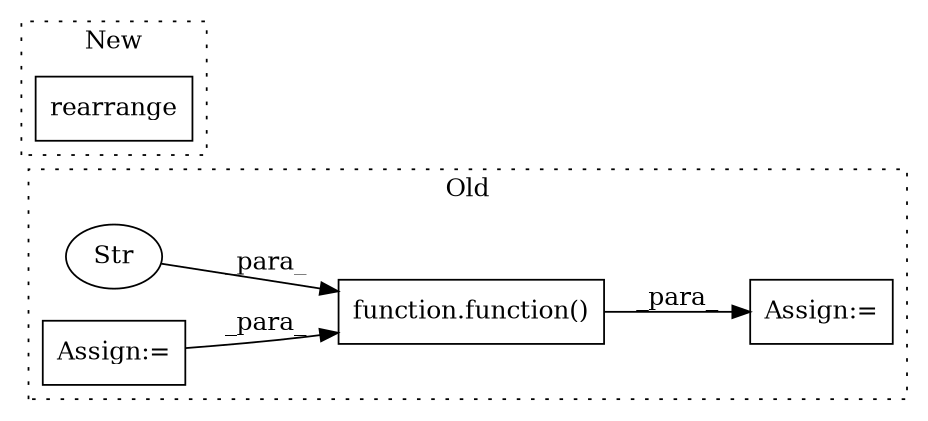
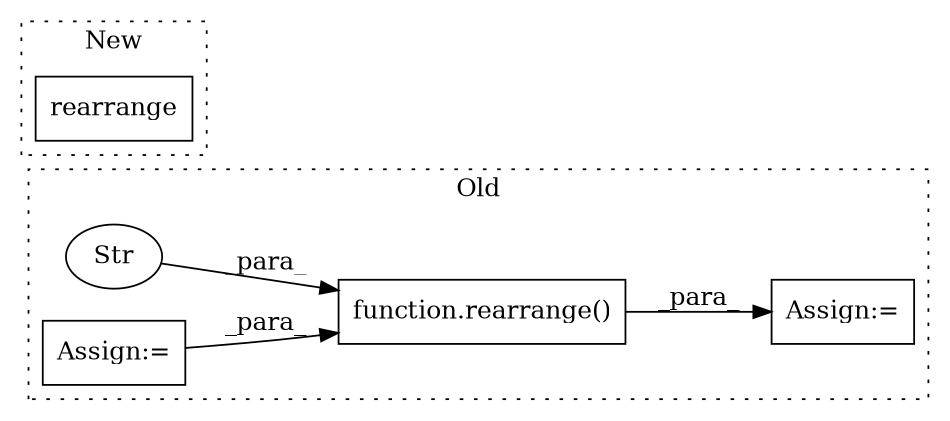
node "function.function()": label "function.function()" -> "function.rearrange()"
